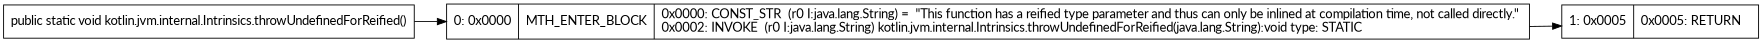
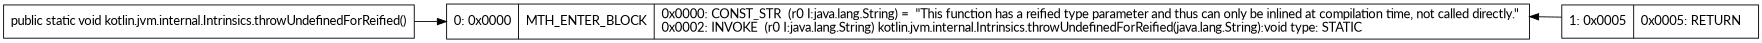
edge "0: 0x0000" -> "1: 0x0005": reversed
